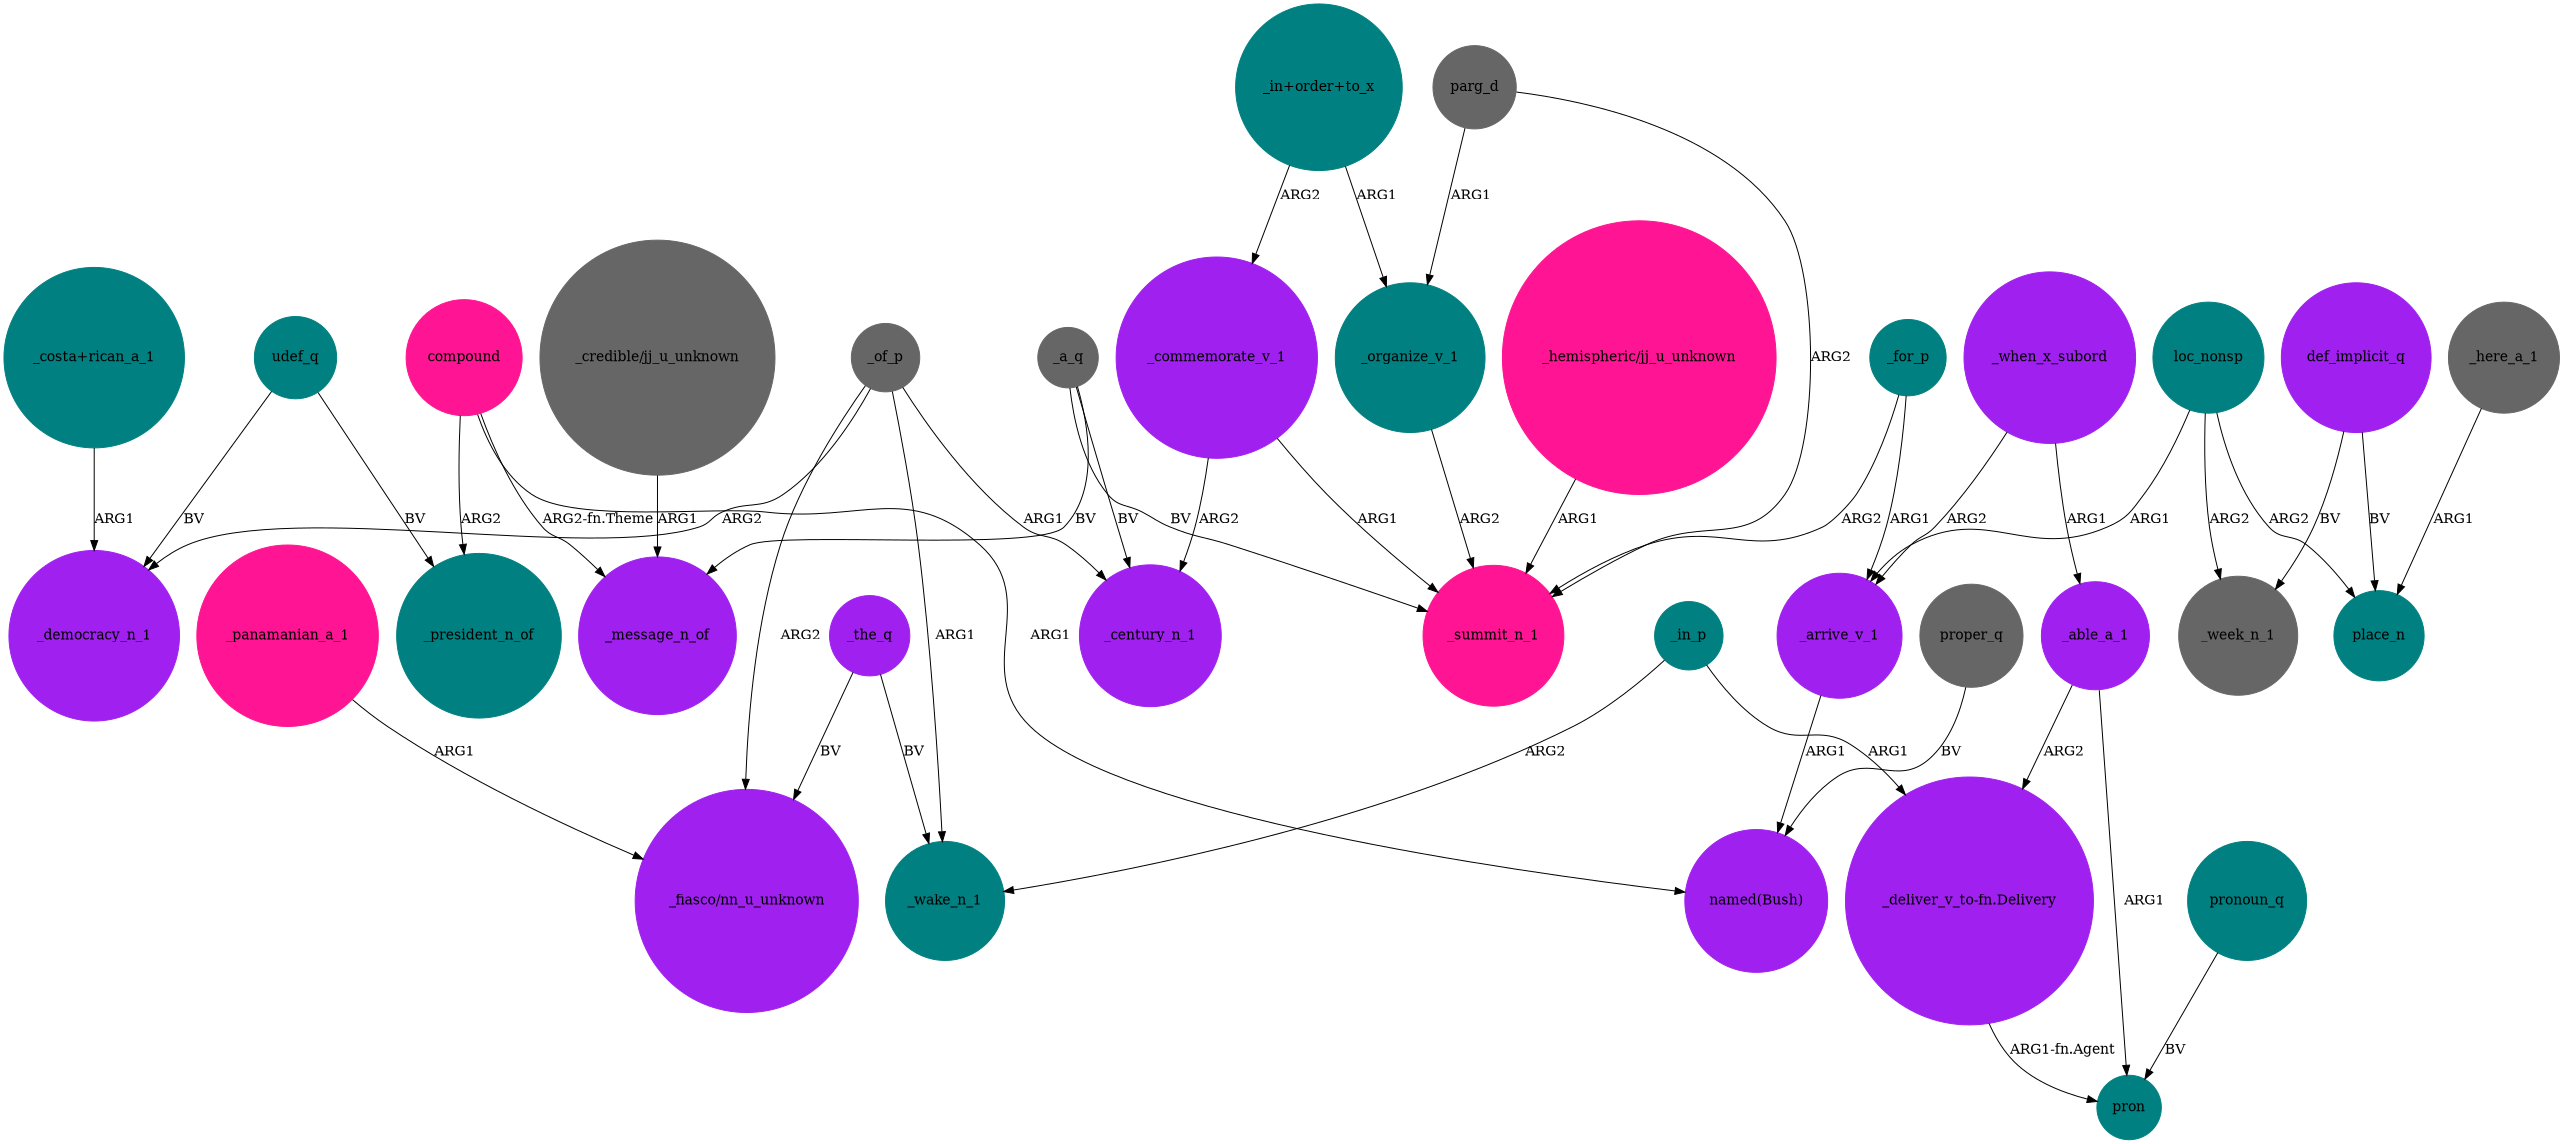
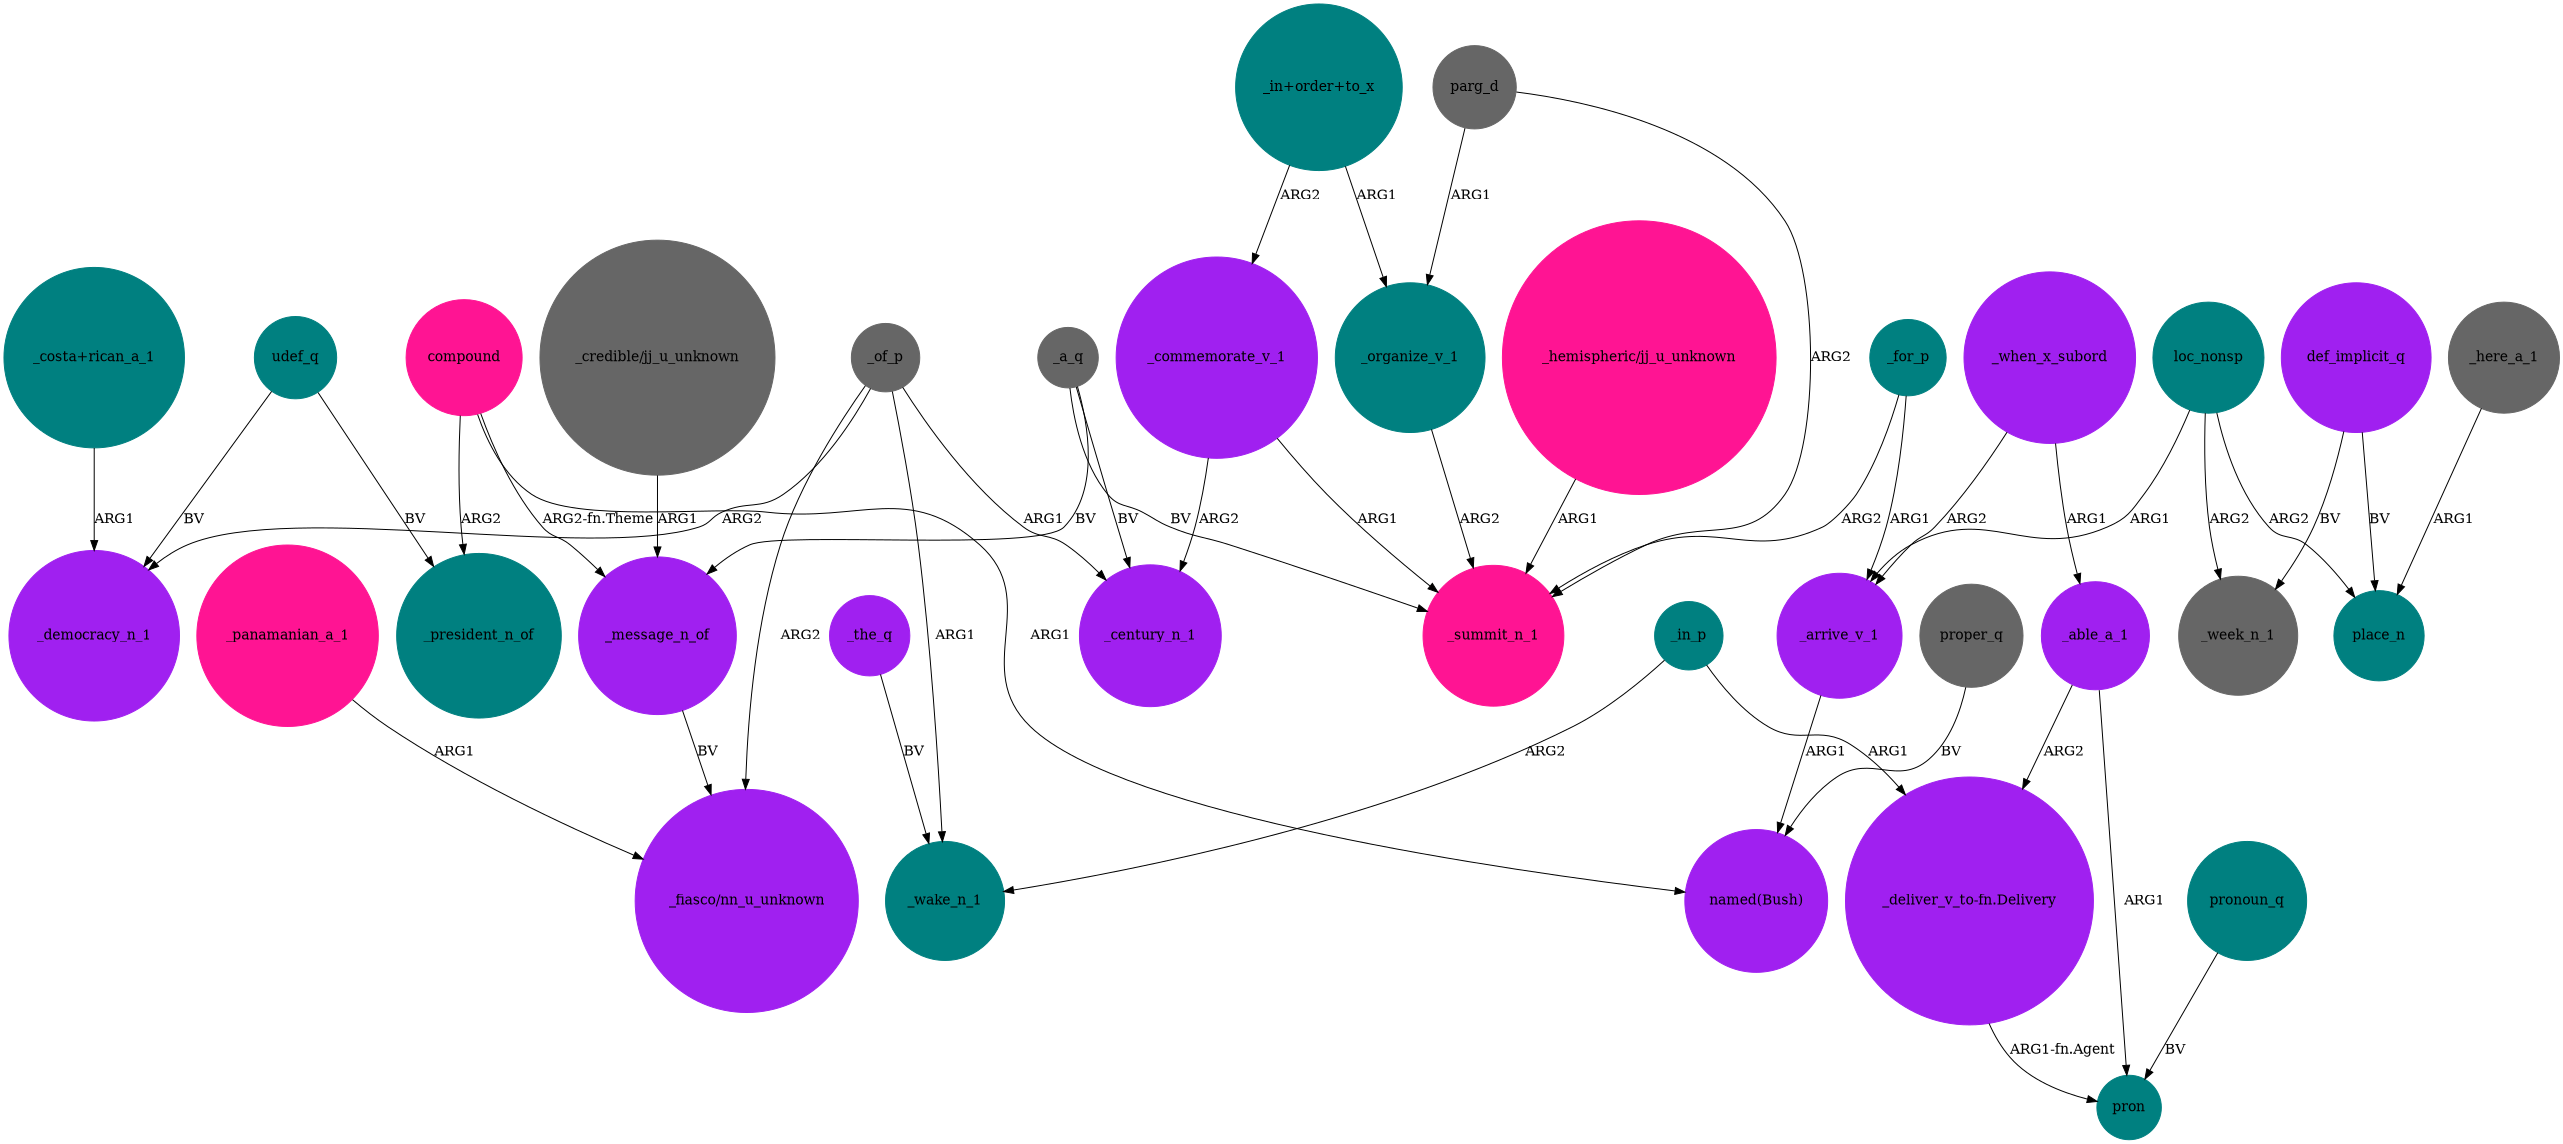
edge "_the_q" -> "_fiasco/nn_u_unknown": now "_message_n_of" -> "_fiasco/nn_u_unknown"
